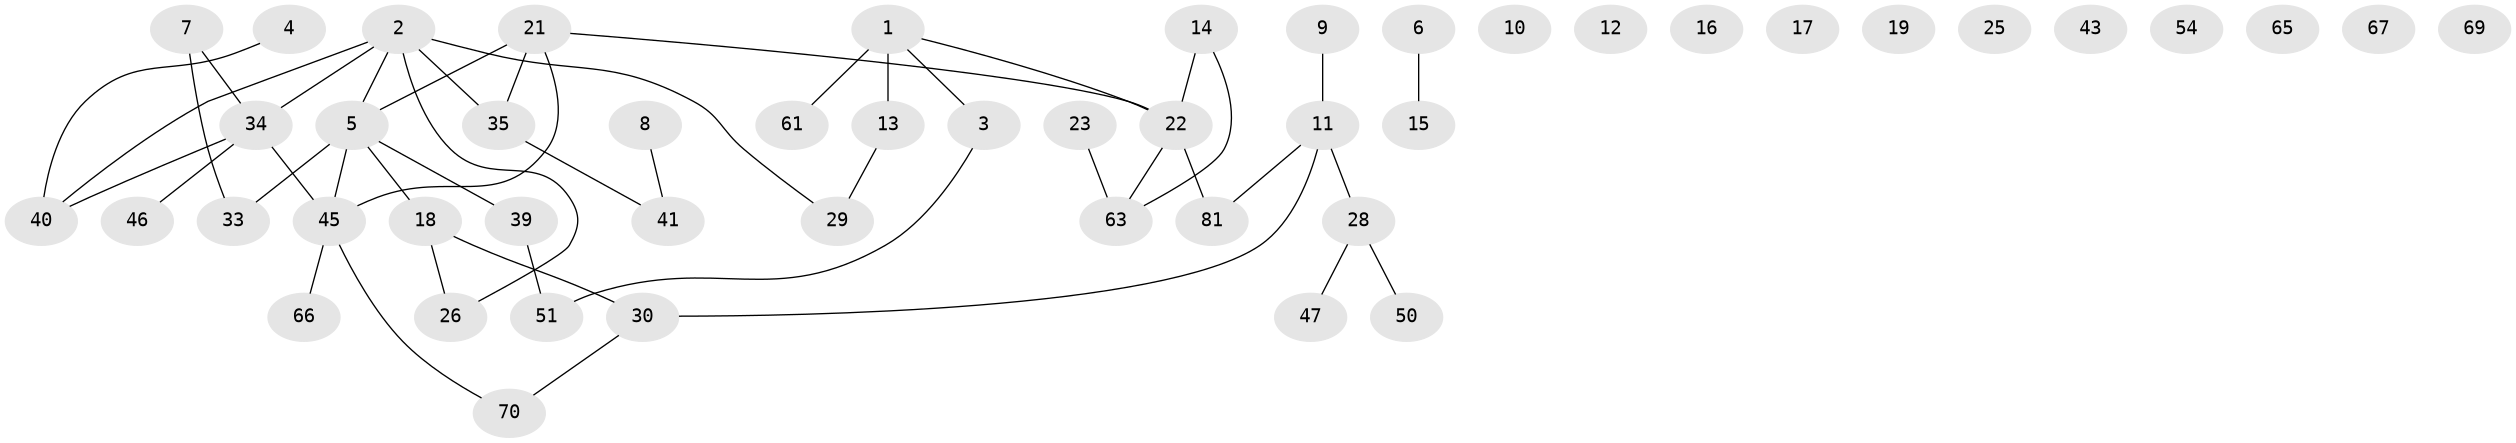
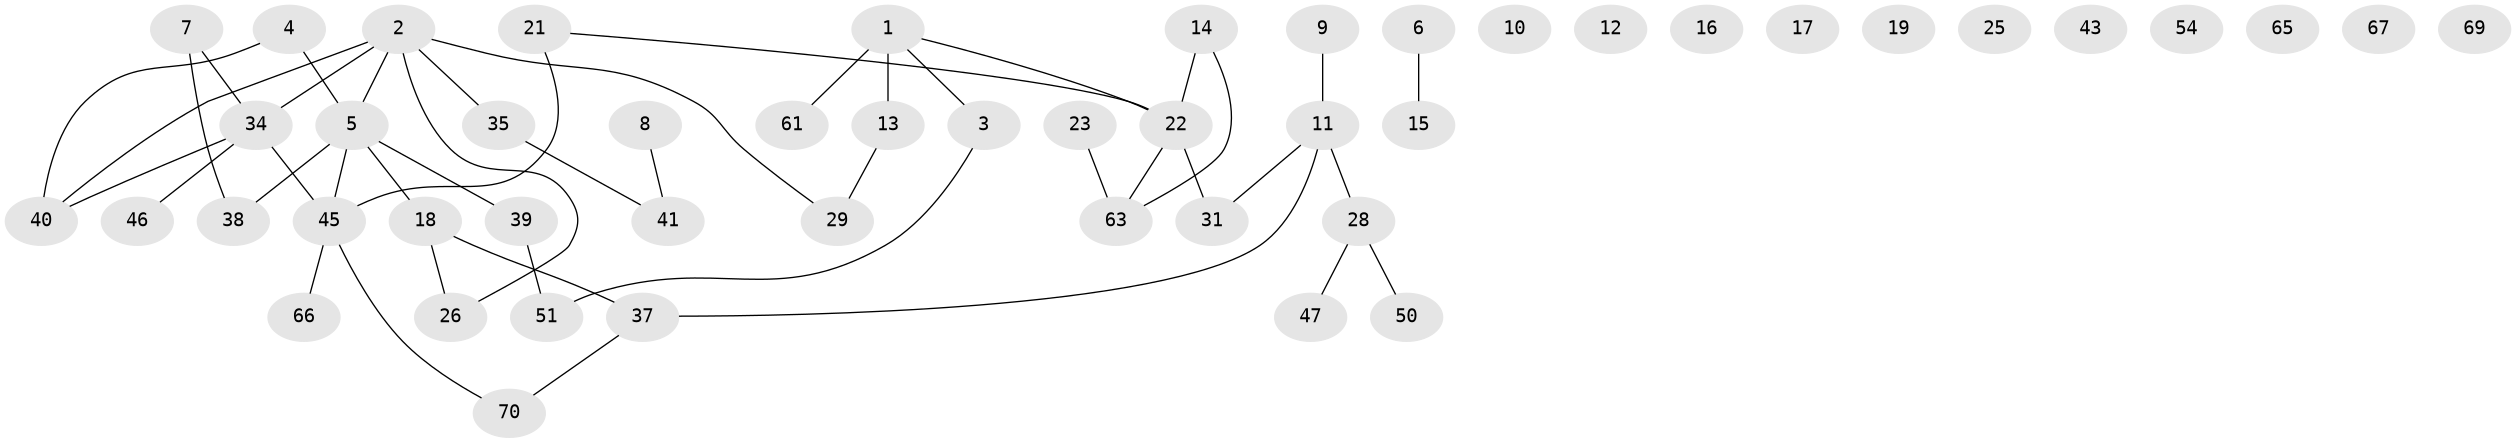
edge "21" -- "35": removed
edge "21" -- "5": now "4" -- "5"
node "33": label "33" -> "38"
node "81": label "81" -> "31"
node "30": label "30" -> "37"
